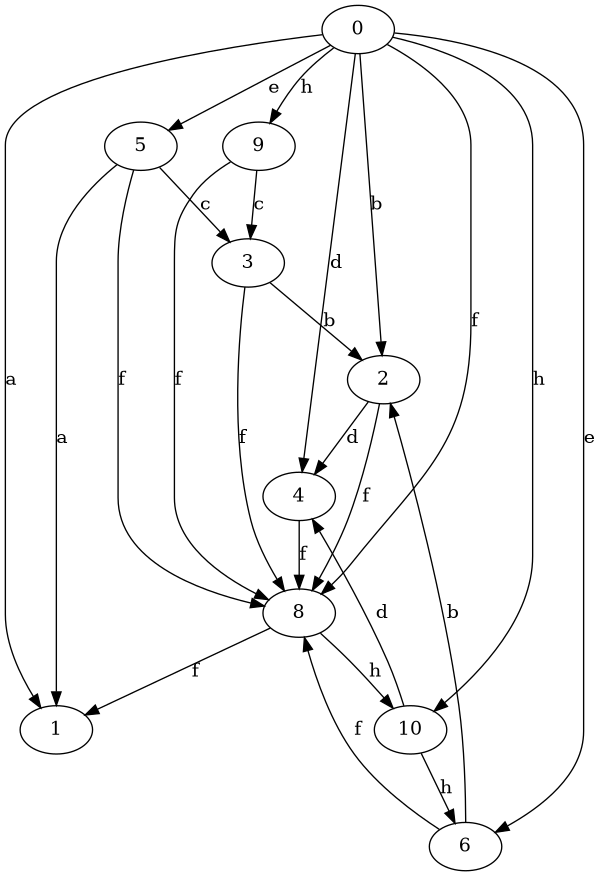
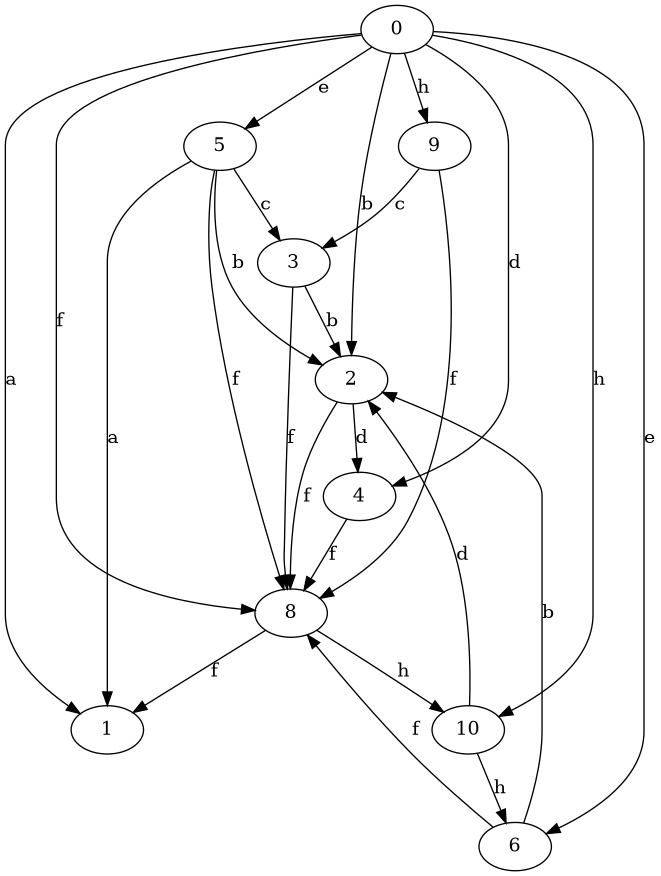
edge "5" -> "2": added, label "b"
edge "10" -> "4": now "10" -> "2"
